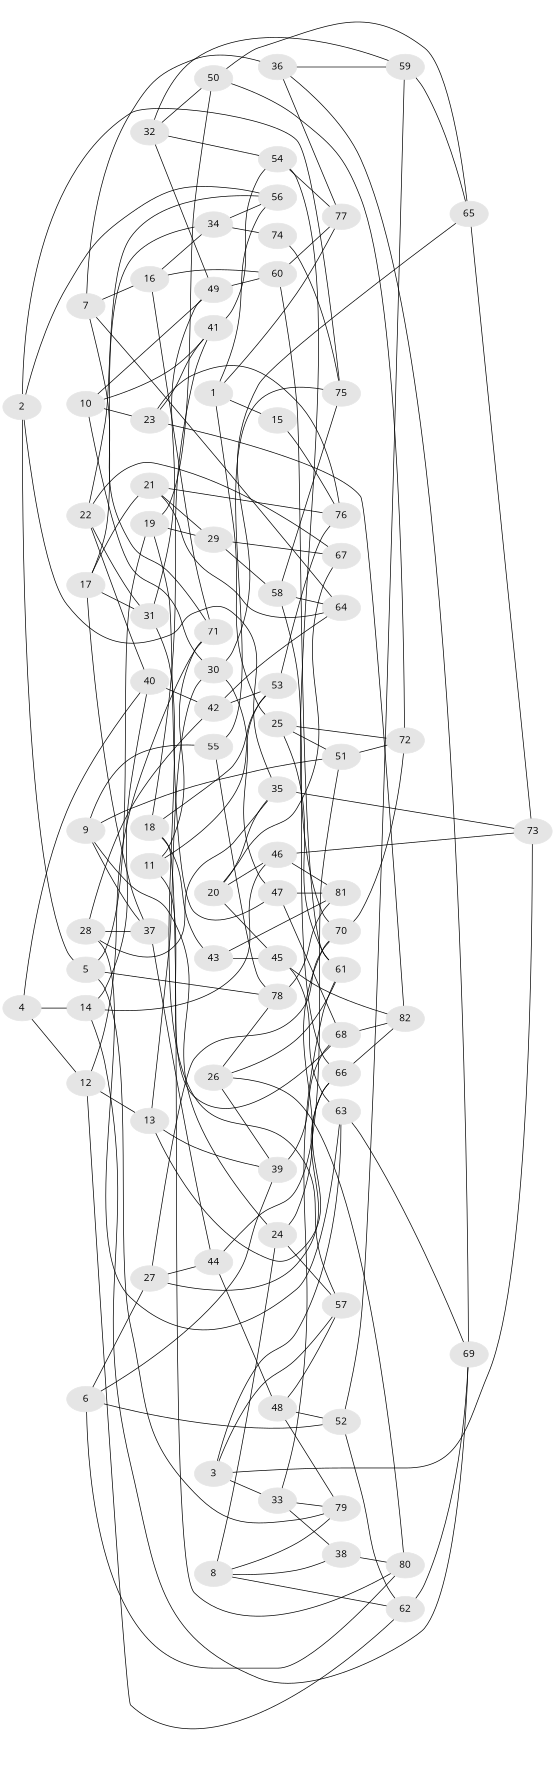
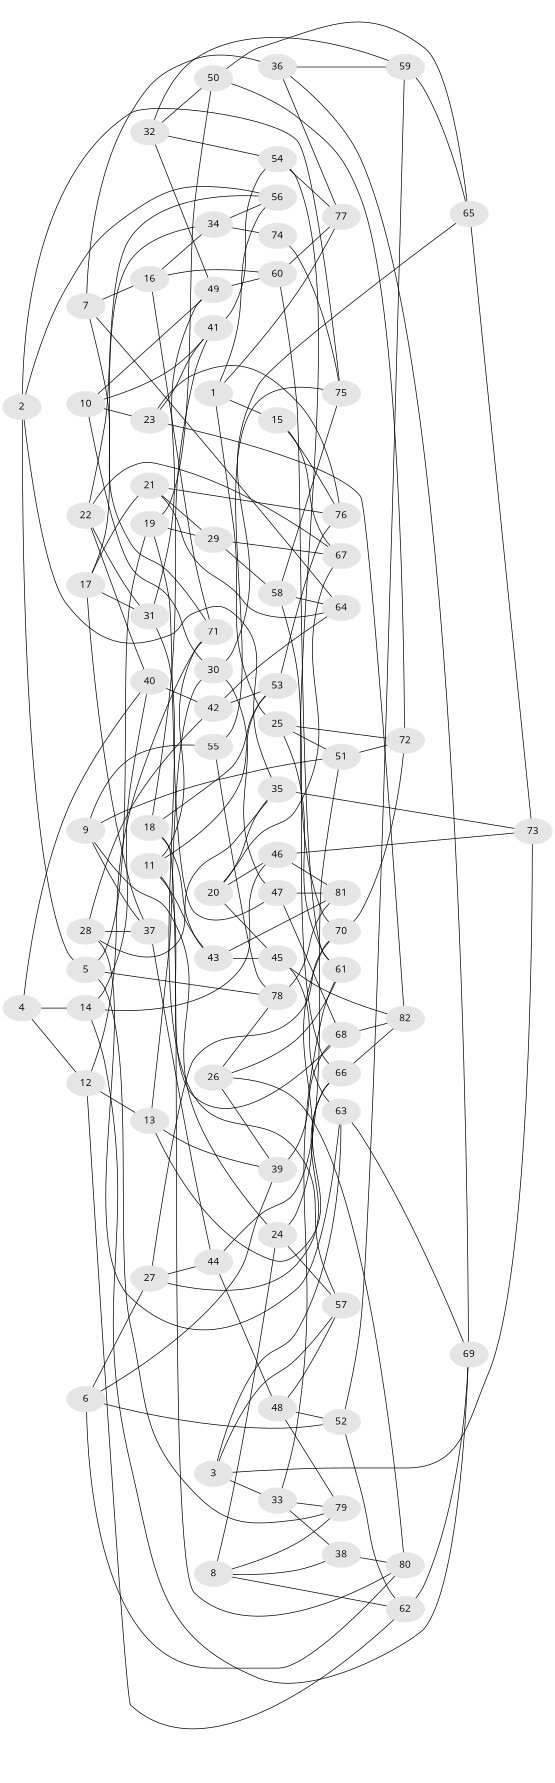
edge "15" -- "67": added
edge "11" -- "43": added
